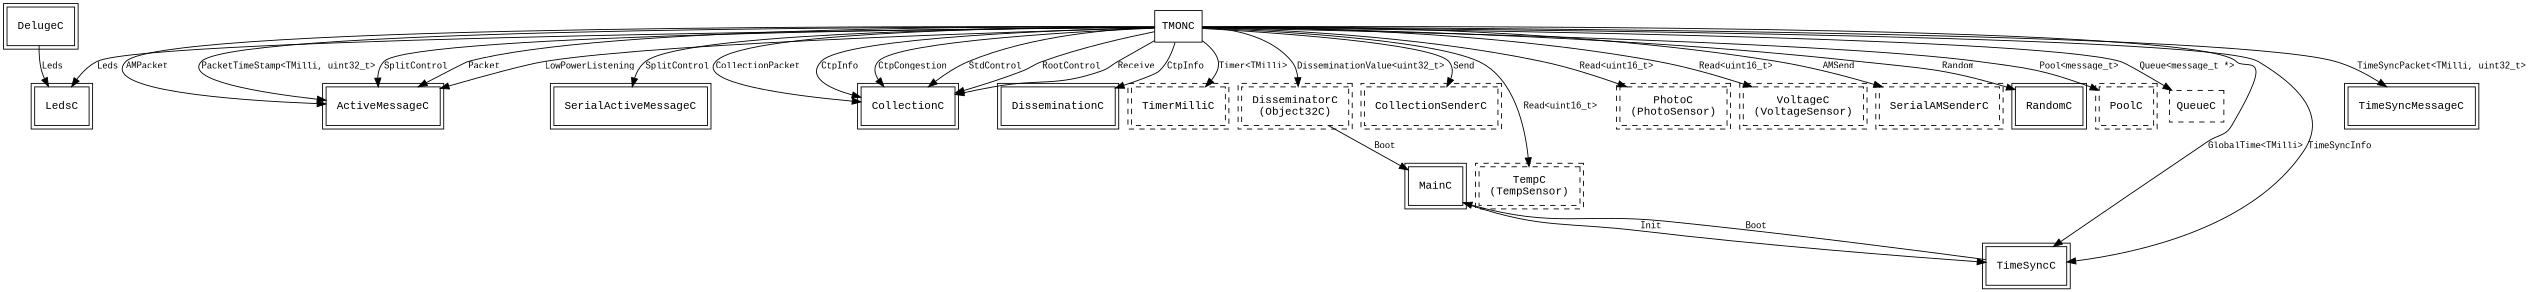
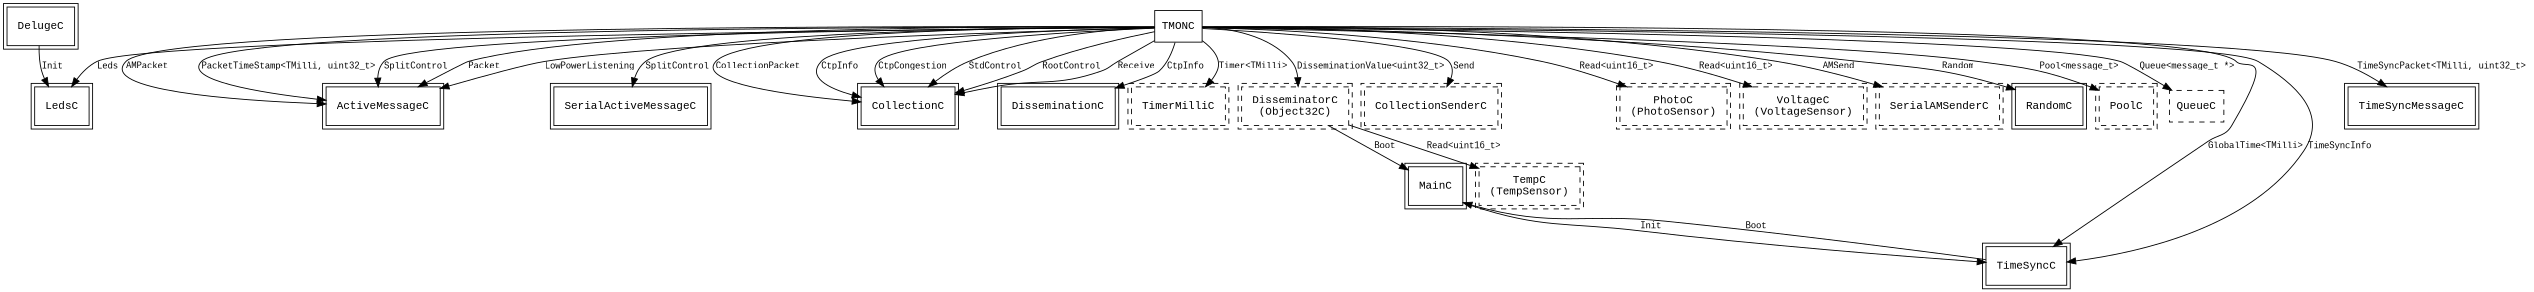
edge "TMONC" -> "TempC (TempSensor)": now "DisseminatorC (Object32C)" -> "TempC (TempSensor)"
edge "DelugeC" -> "LedsC": label "Leds" -> "Init"
